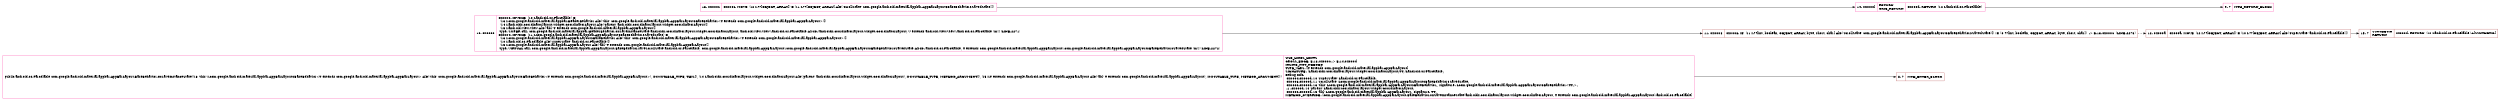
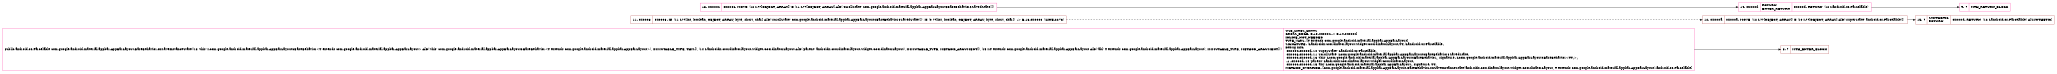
node "14: 0x000d": text "ORIG_RETURN" -> "ENTER_RETURN"
node "10: 0x0000": removed
